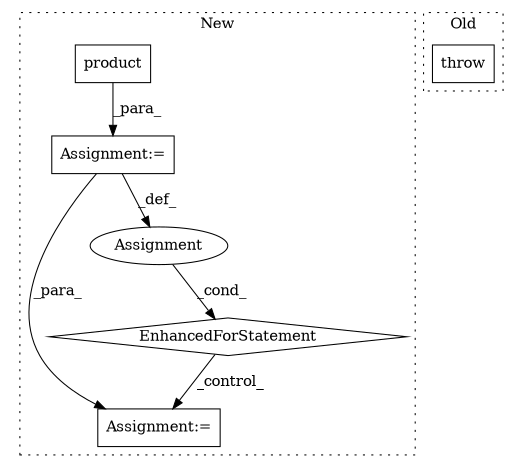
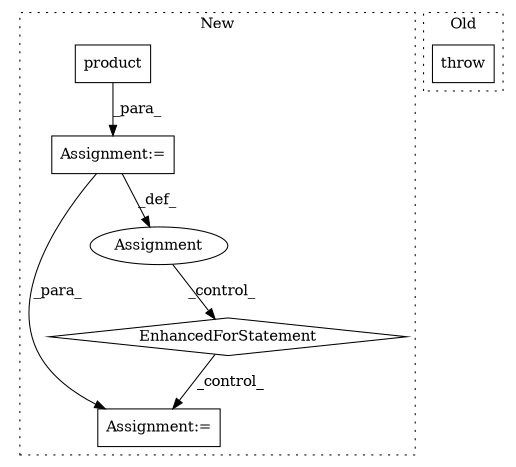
edge "Assignment" -> "EnhancedForStatement": label "_cond_" -> "_control_"
